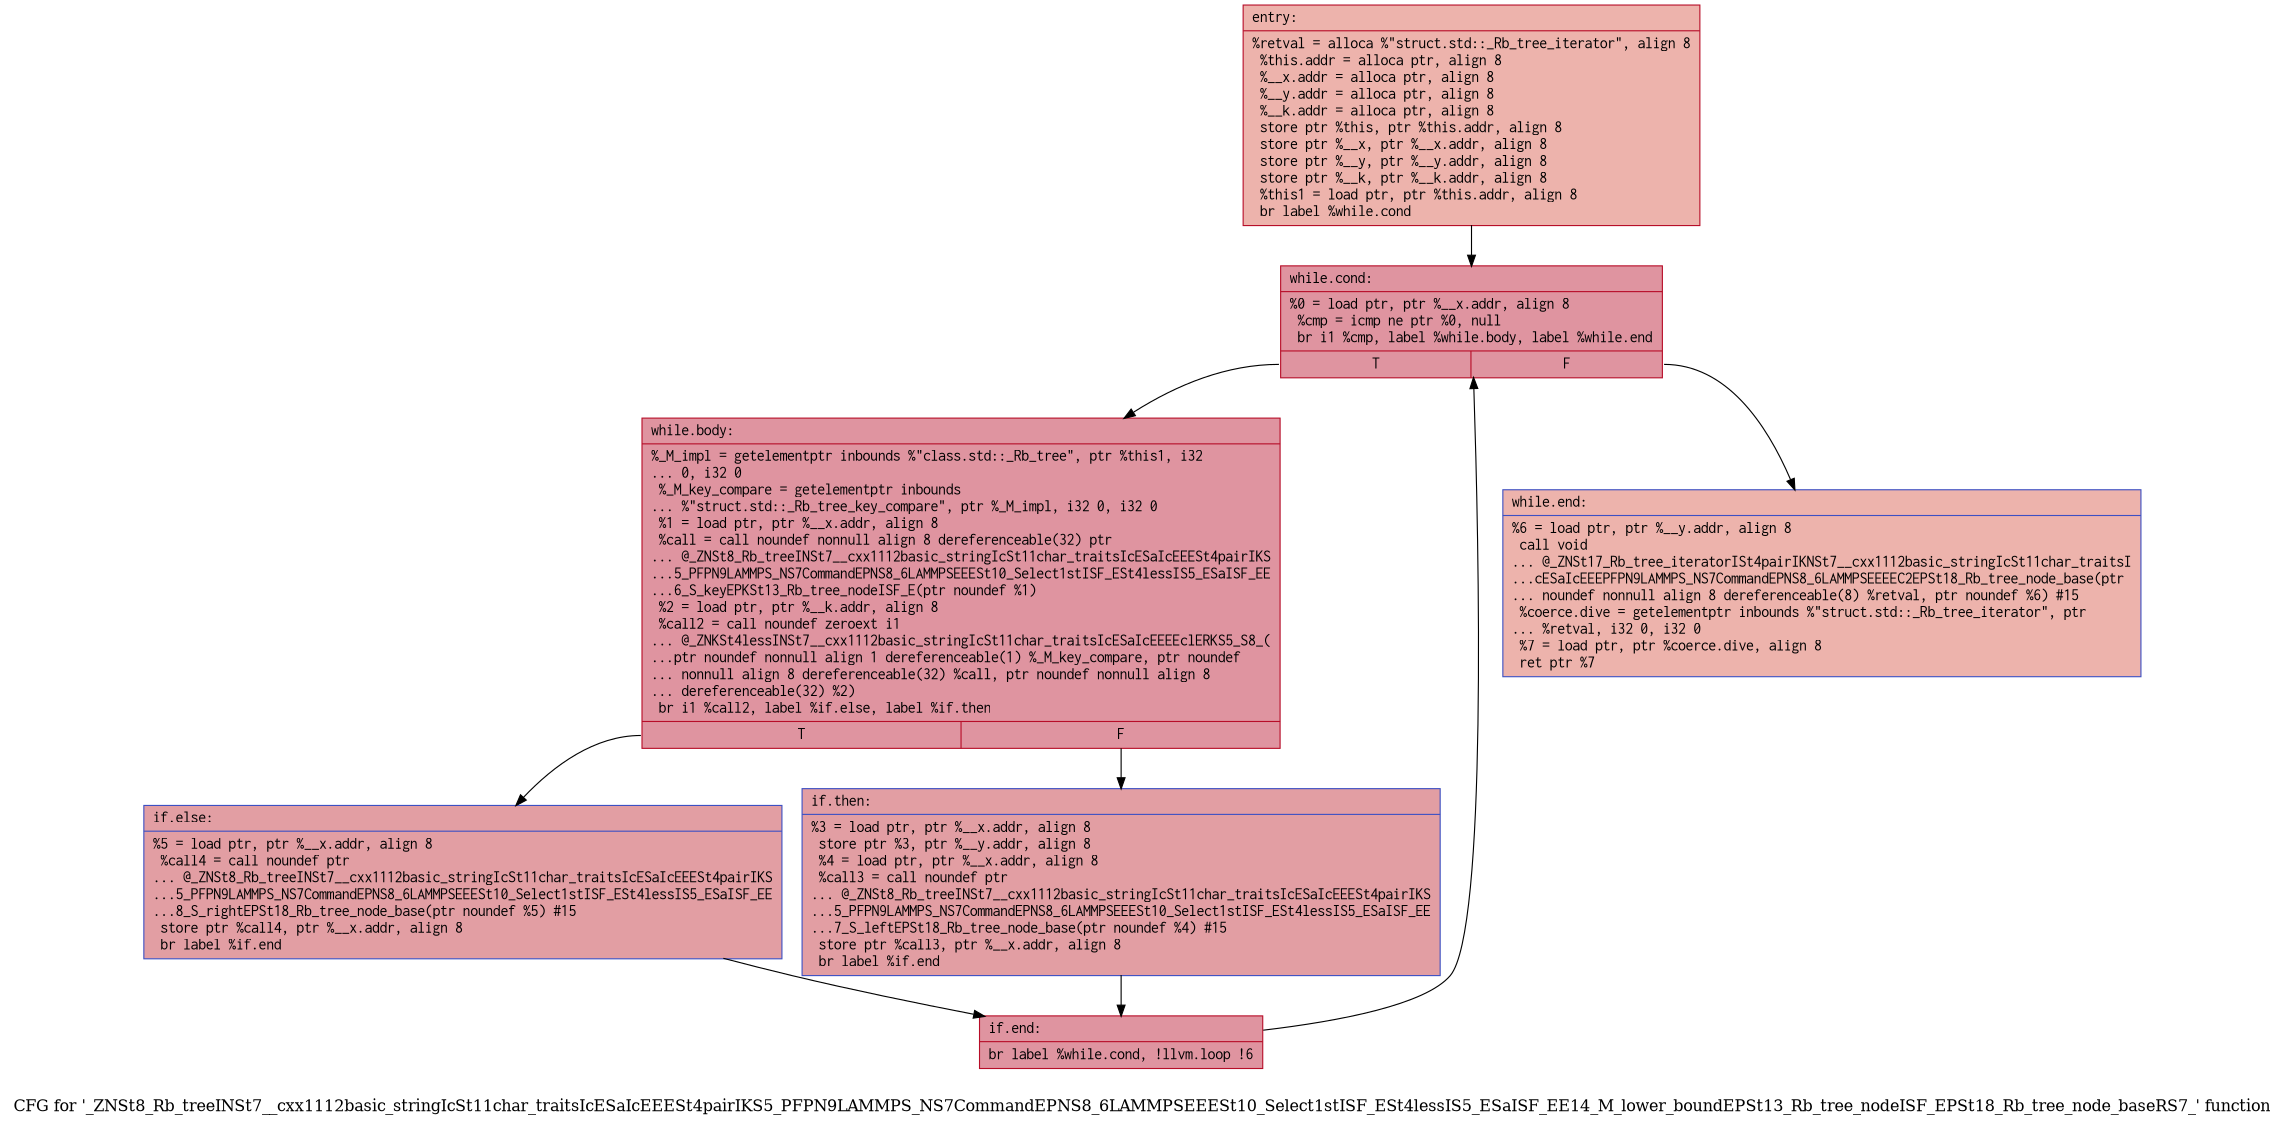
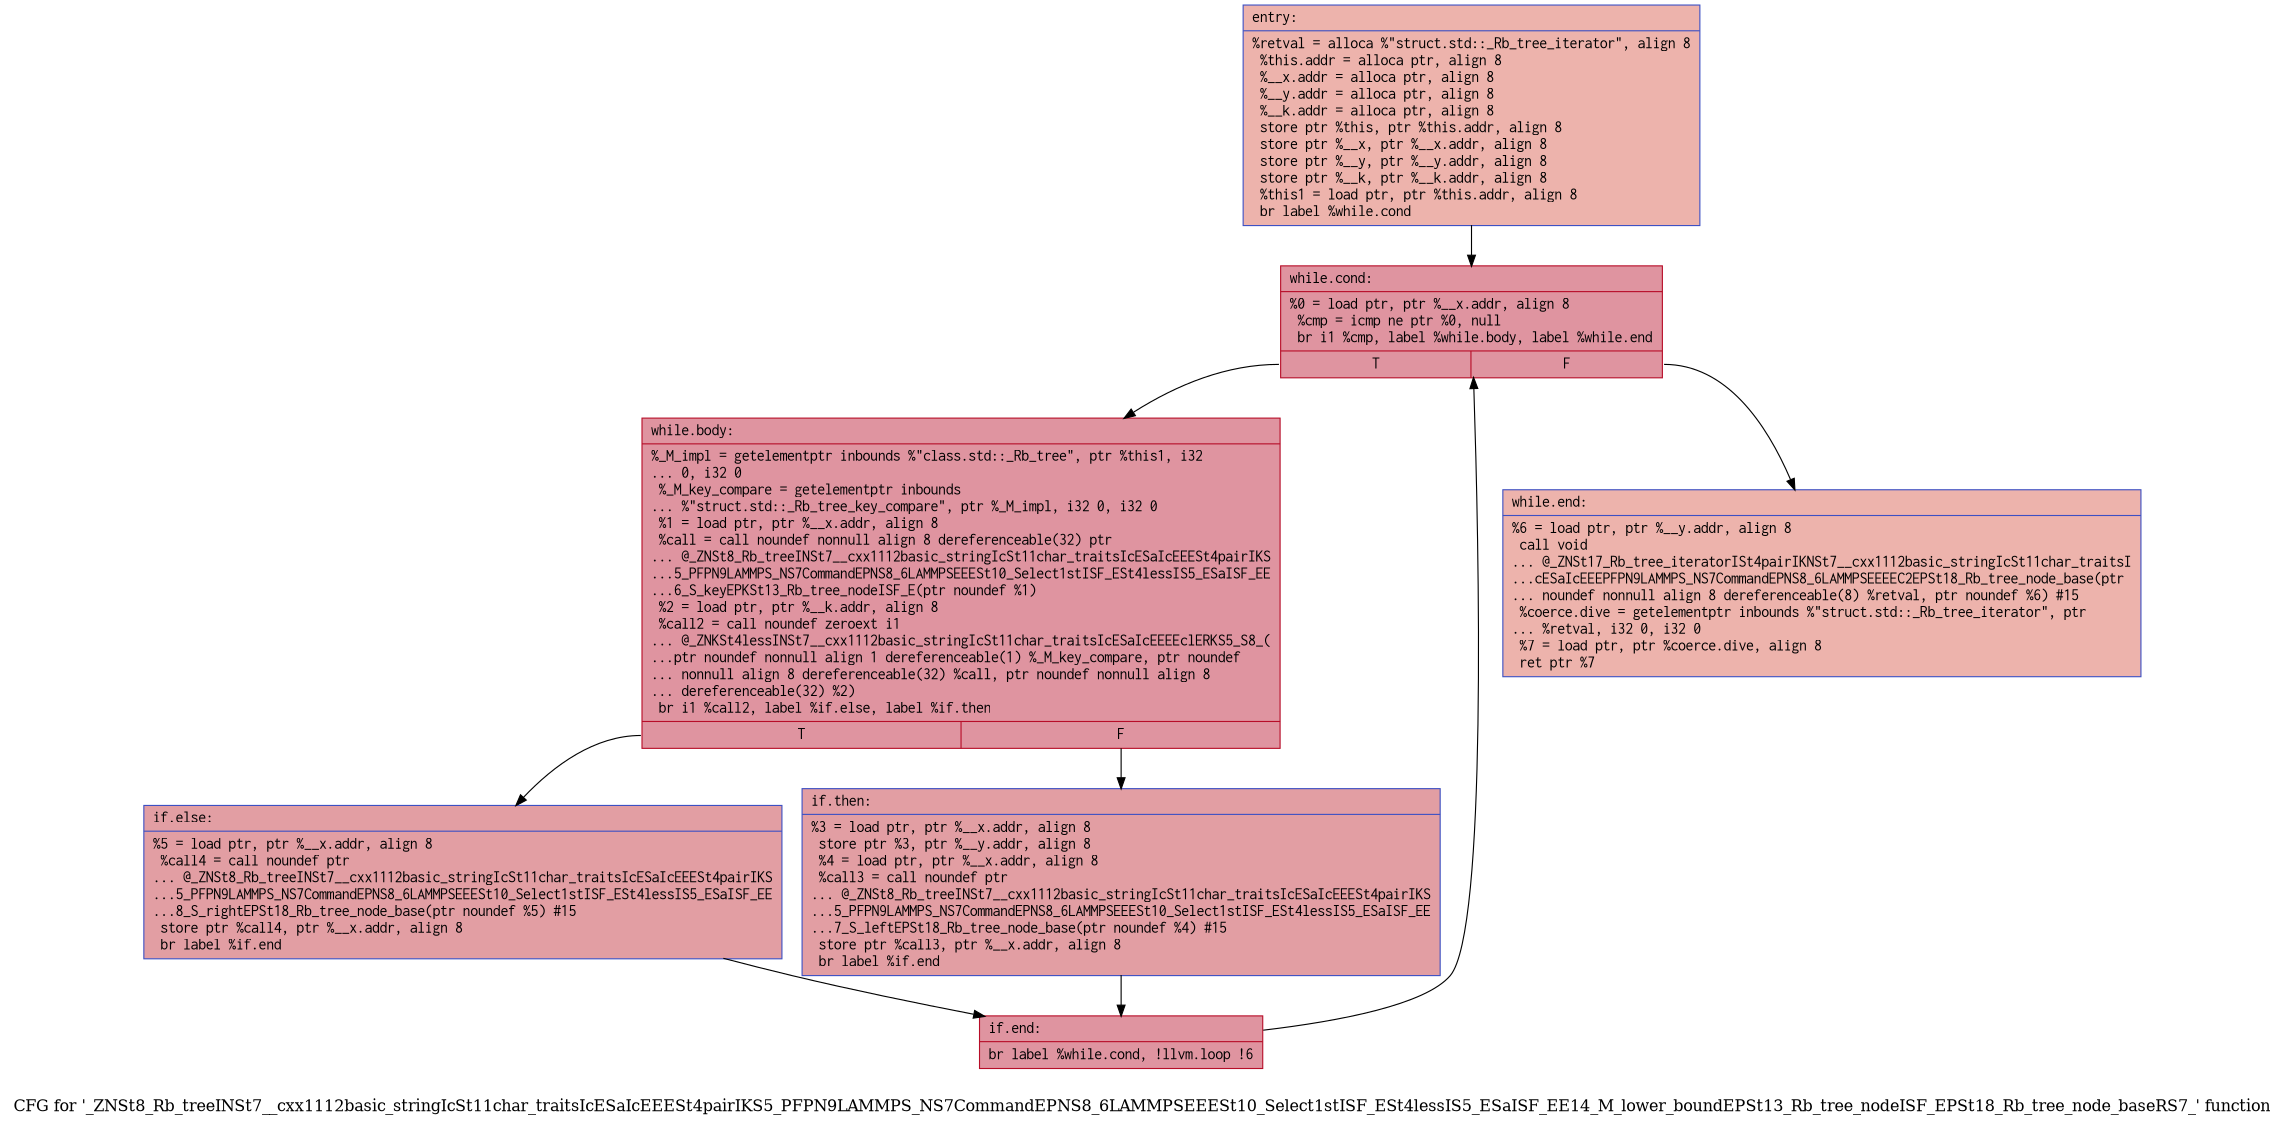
node "entry:": color #b70d28ff -> #3d50c3ff
